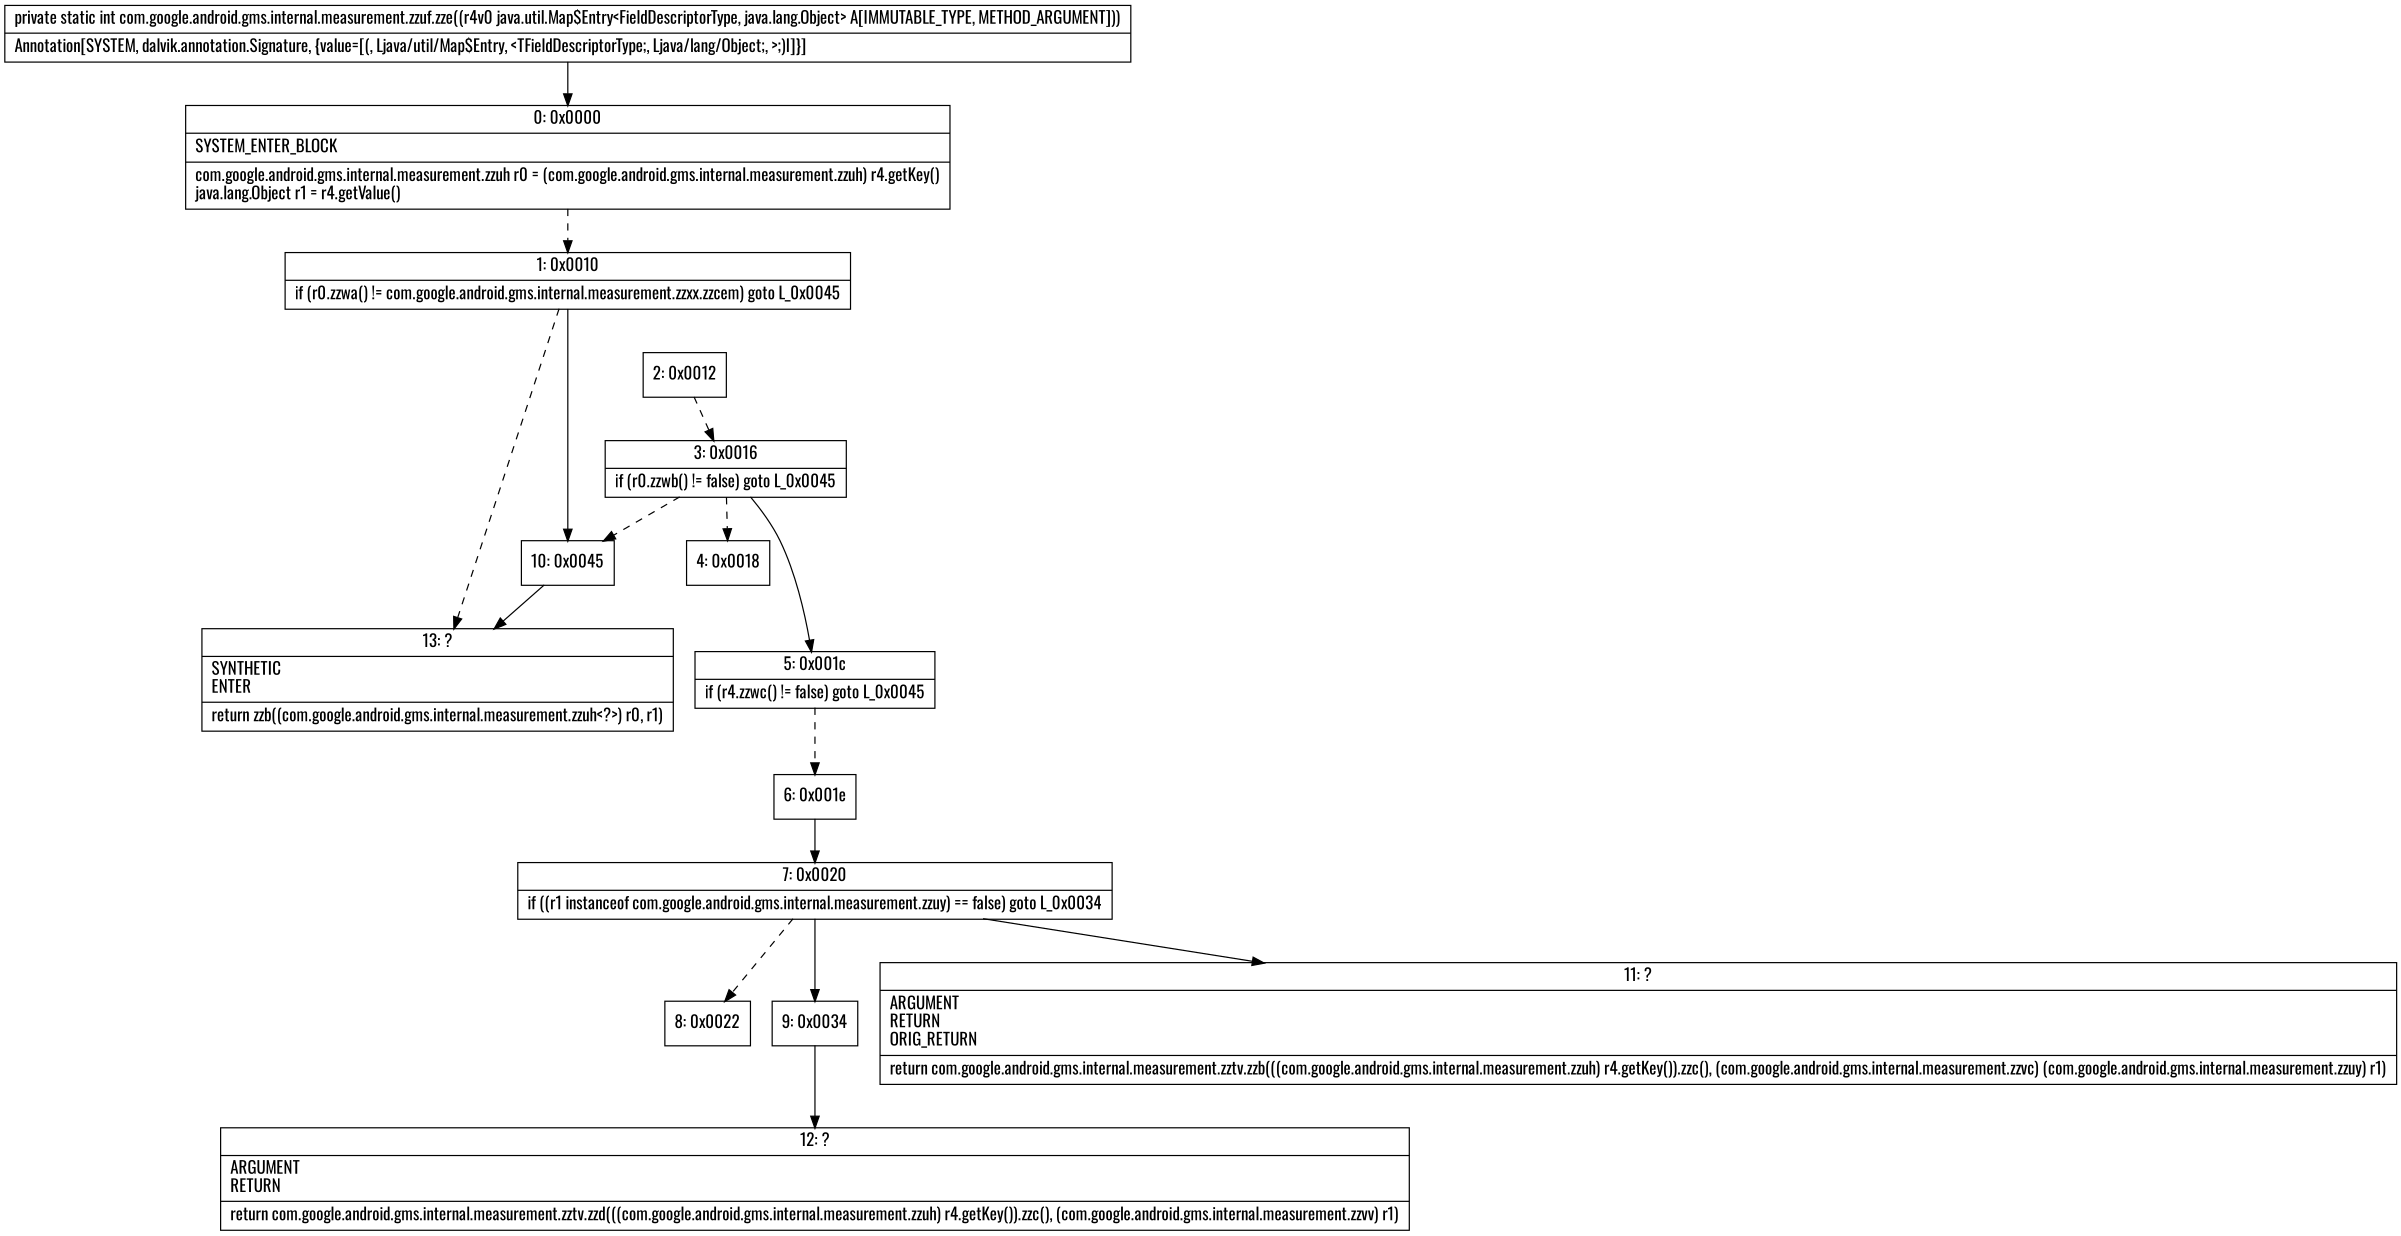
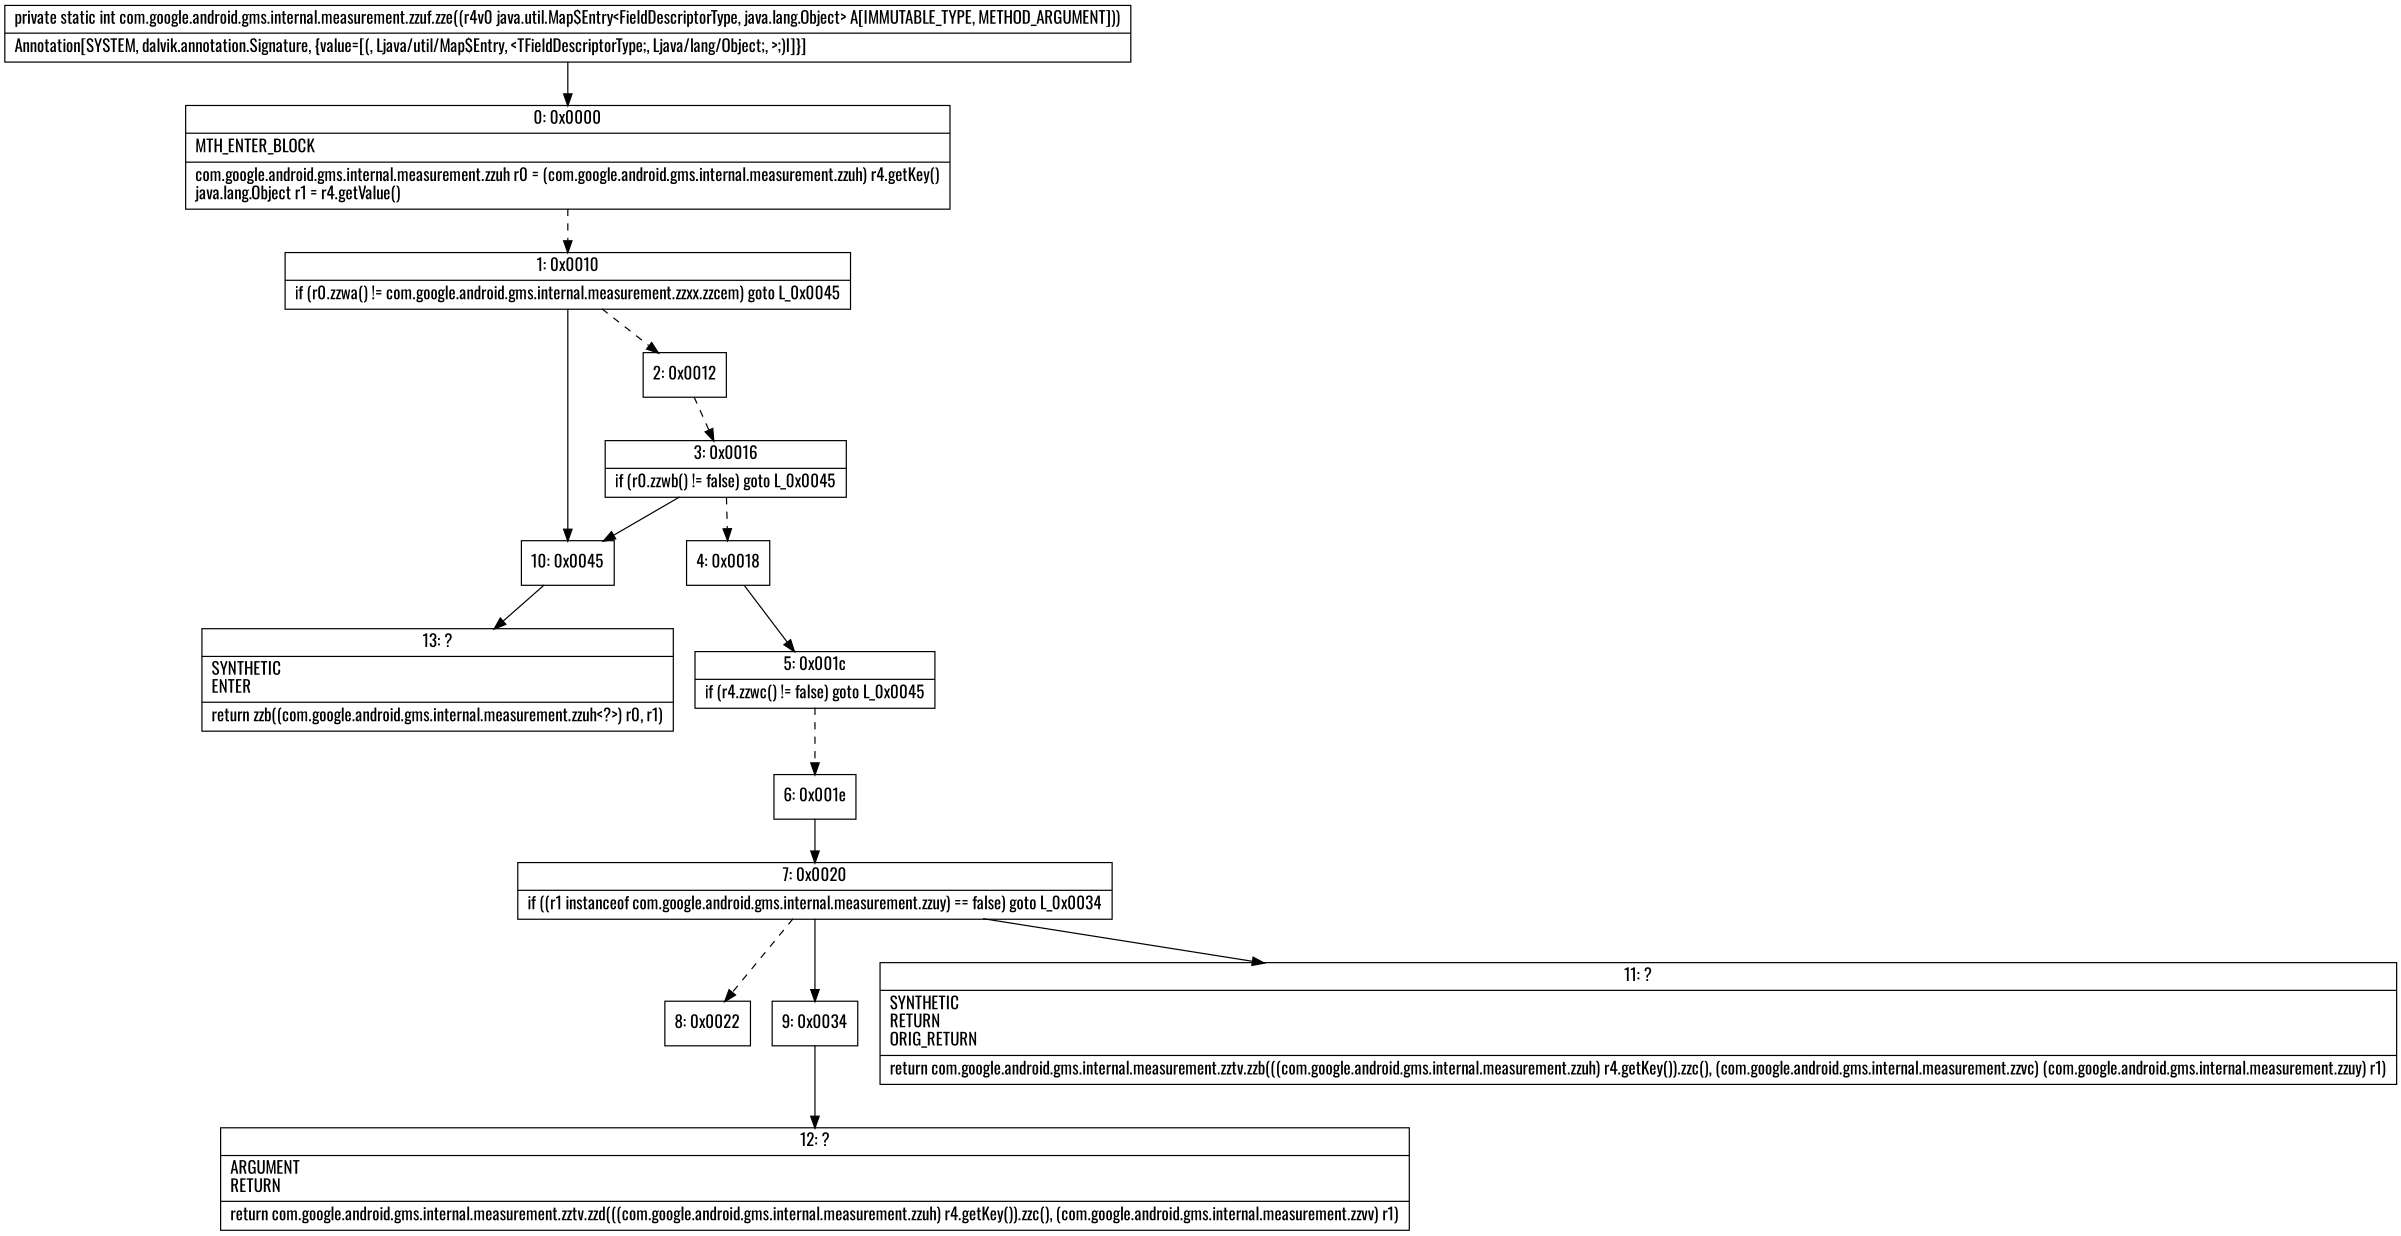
node "0: 0x0000": text "SYSTEM_ENTER_BLOCK" -> "MTH_ENTER_BLOCK"
edge "1: 0x0010" -> "13: ?": now "1: 0x0010" -> "2: 0x0012"
edge "3: 0x0016" -> "10: 0x0045": style dashed -> solid
edge "3: 0x0016" -> "5: 0x001c": now "4: 0x0018" -> "5: 0x001c"
node "11: ?": text "ARGUMENT" -> "SYNTHETIC"
